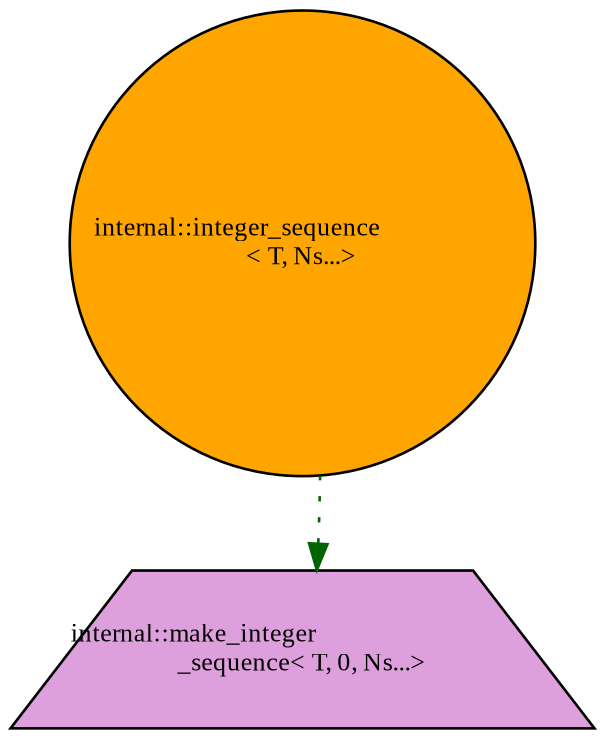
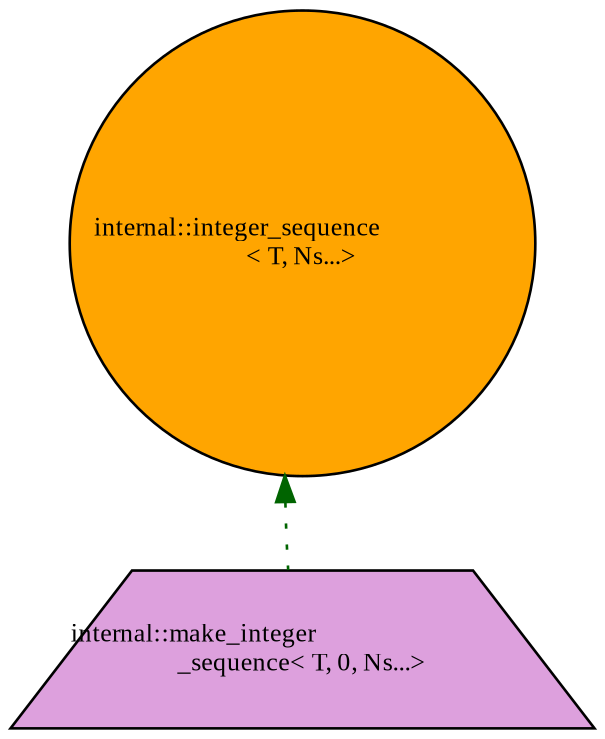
edge "internal::integer_sequence < T, Ns...>" -> "internal::make_integer _sequence< T, 0, Ns...>": reversed
